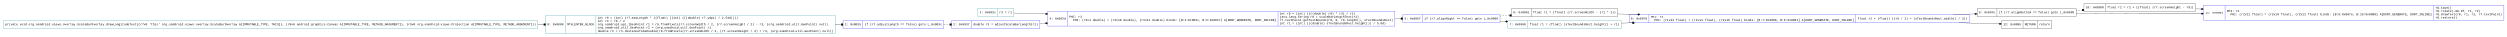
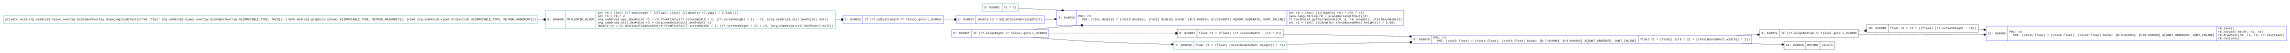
edge "4: 0x003d" -> "5: 0x005f": reversed
